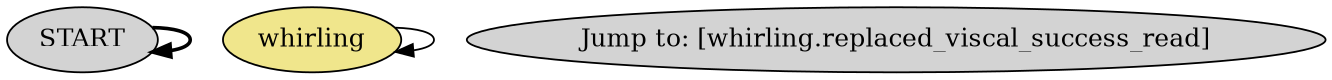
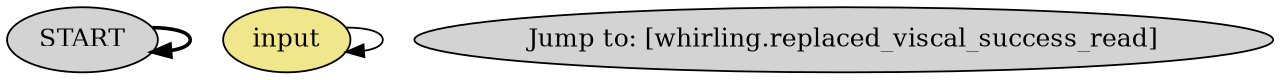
node "whirling": label "whirling" -> "input"
